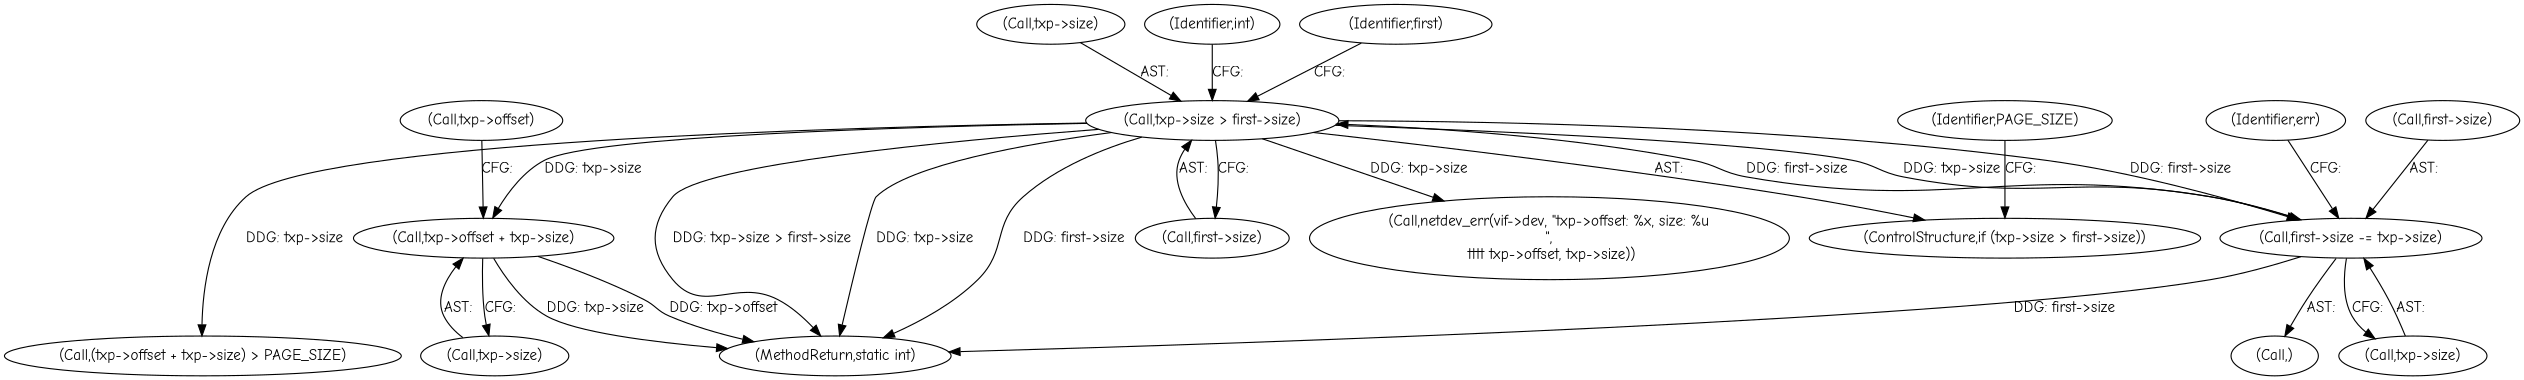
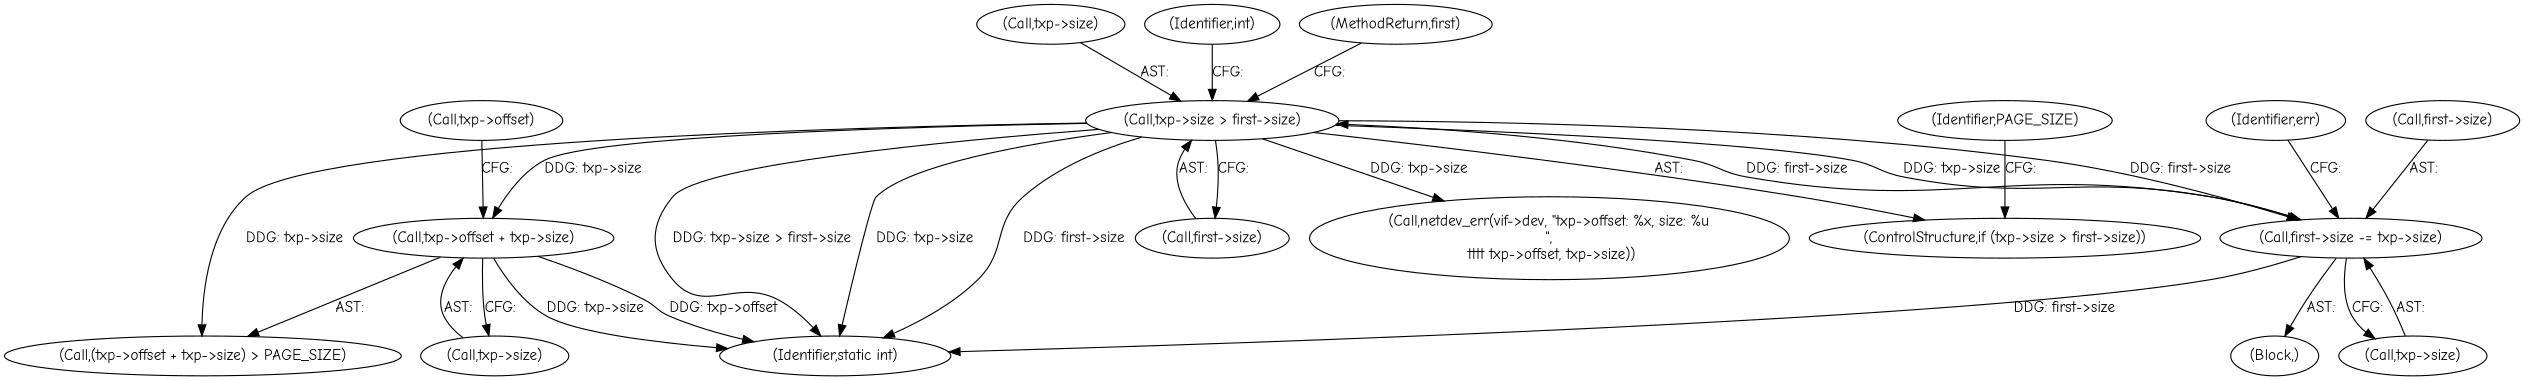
node "(Identifier,first)": label "(Identifier,first)" -> "(MethodReturn,first)"
edge "(Call,txp->offset + txp->size)" -> "(Call,(txp->offset + txp->size) > PAGE_SIZE)": added, label "AST:"
node "(MethodReturn,static int)": label "(MethodReturn,static int)" -> "(Identifier,static int)"
node "(Call,)": label "(Call,)" -> "(Block,)"
